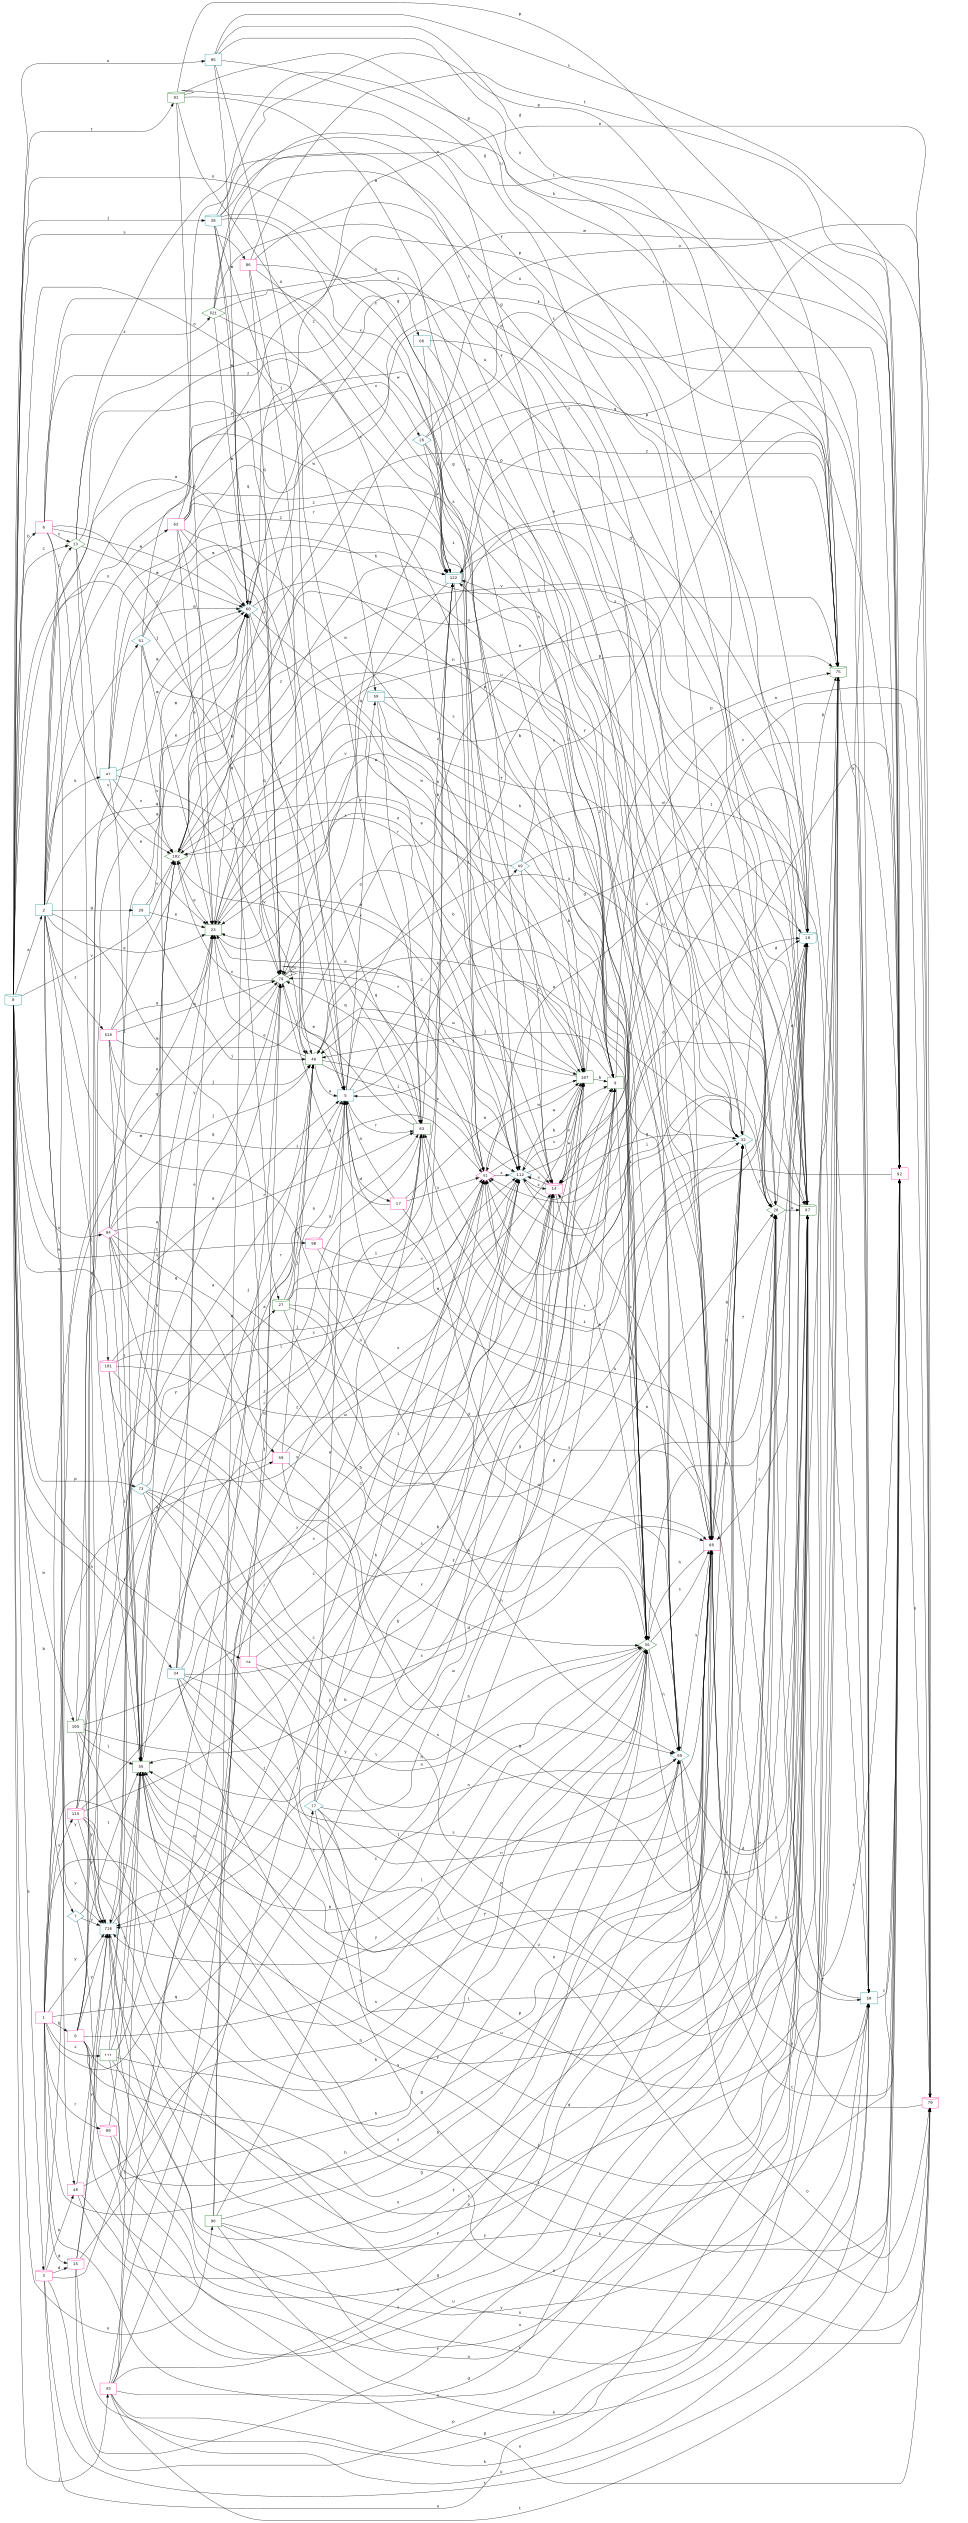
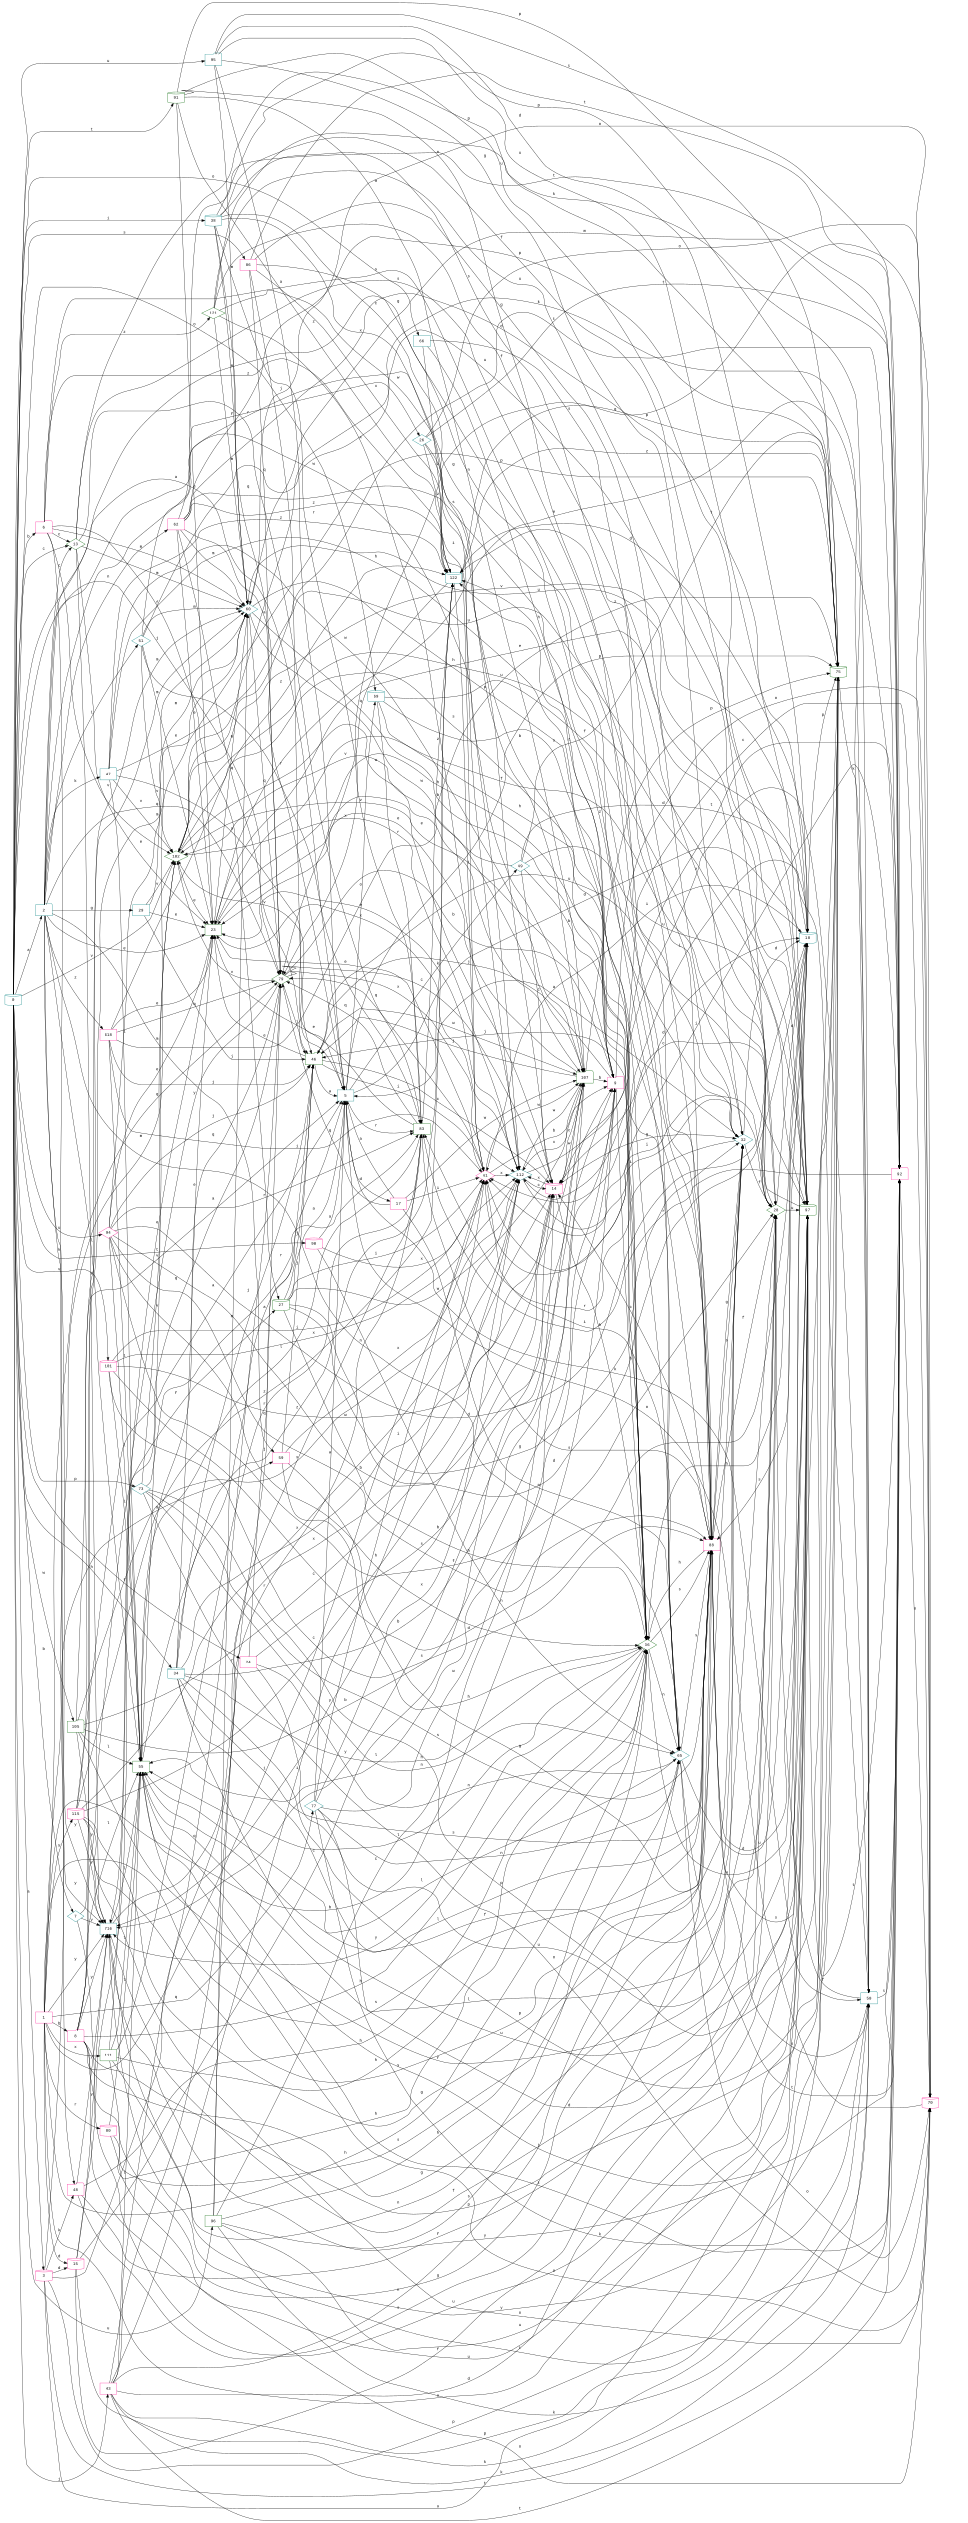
node "621": label "621" -> "121"
node "9": color darkgreen -> deeppink
